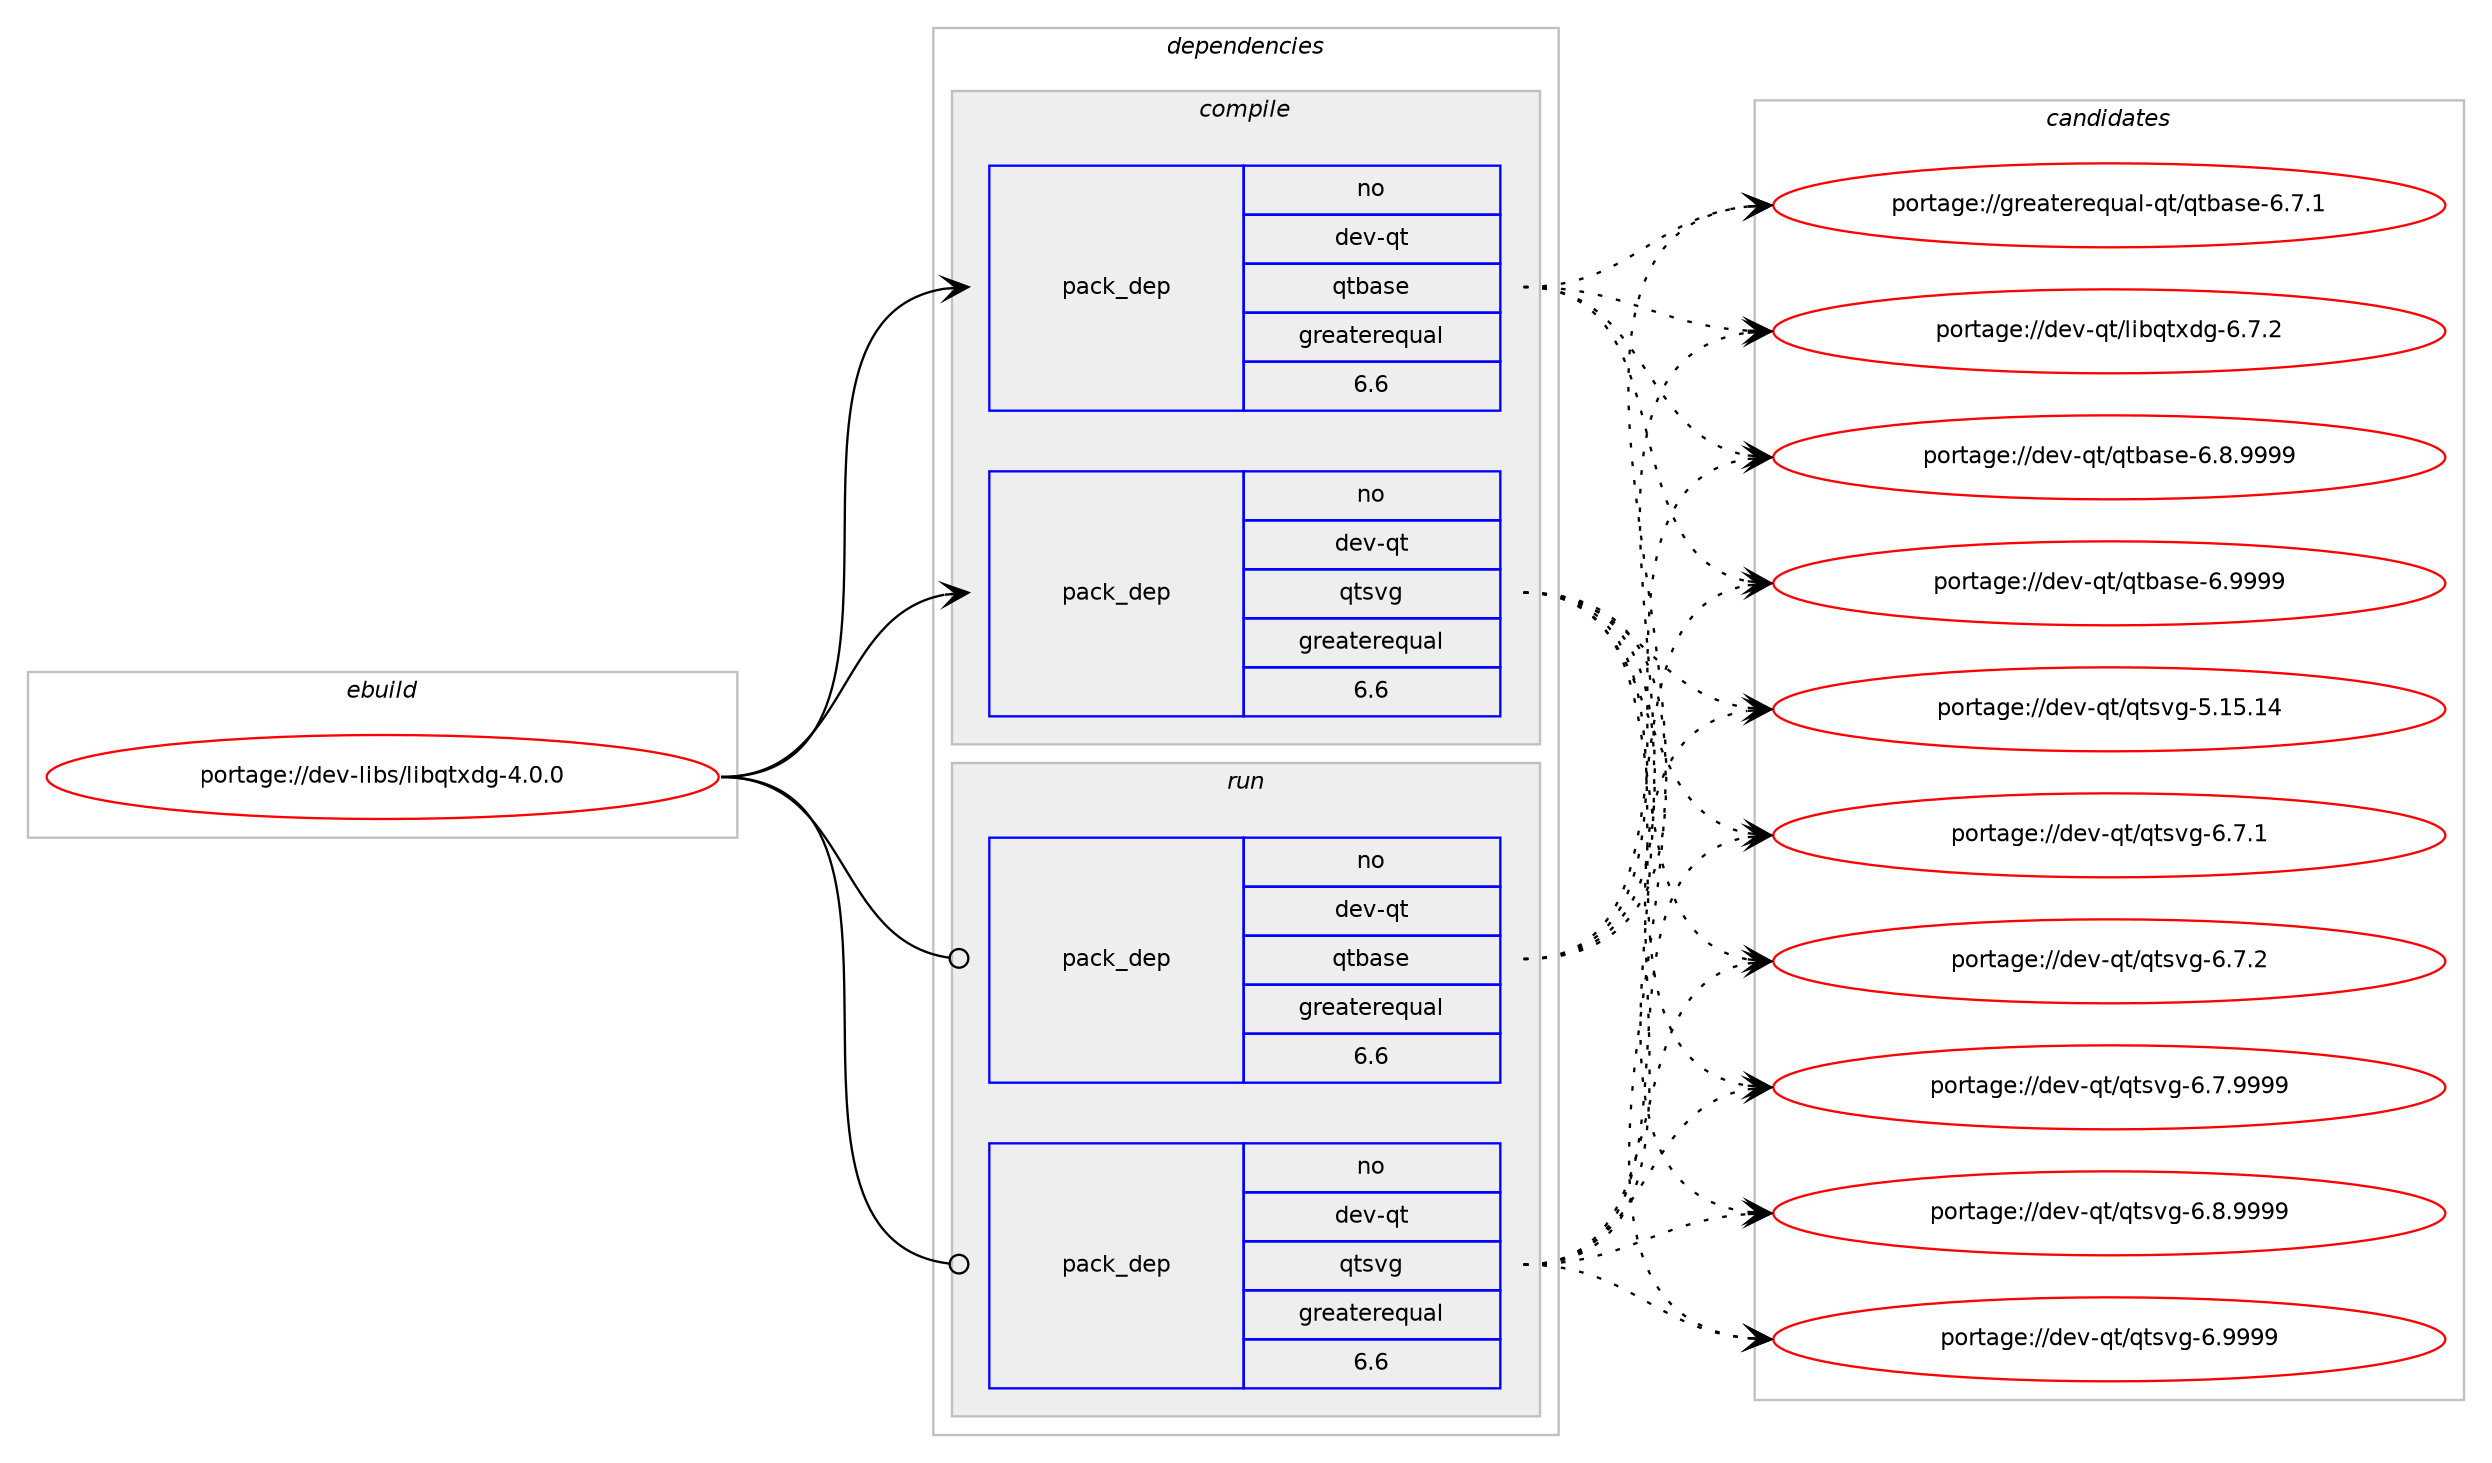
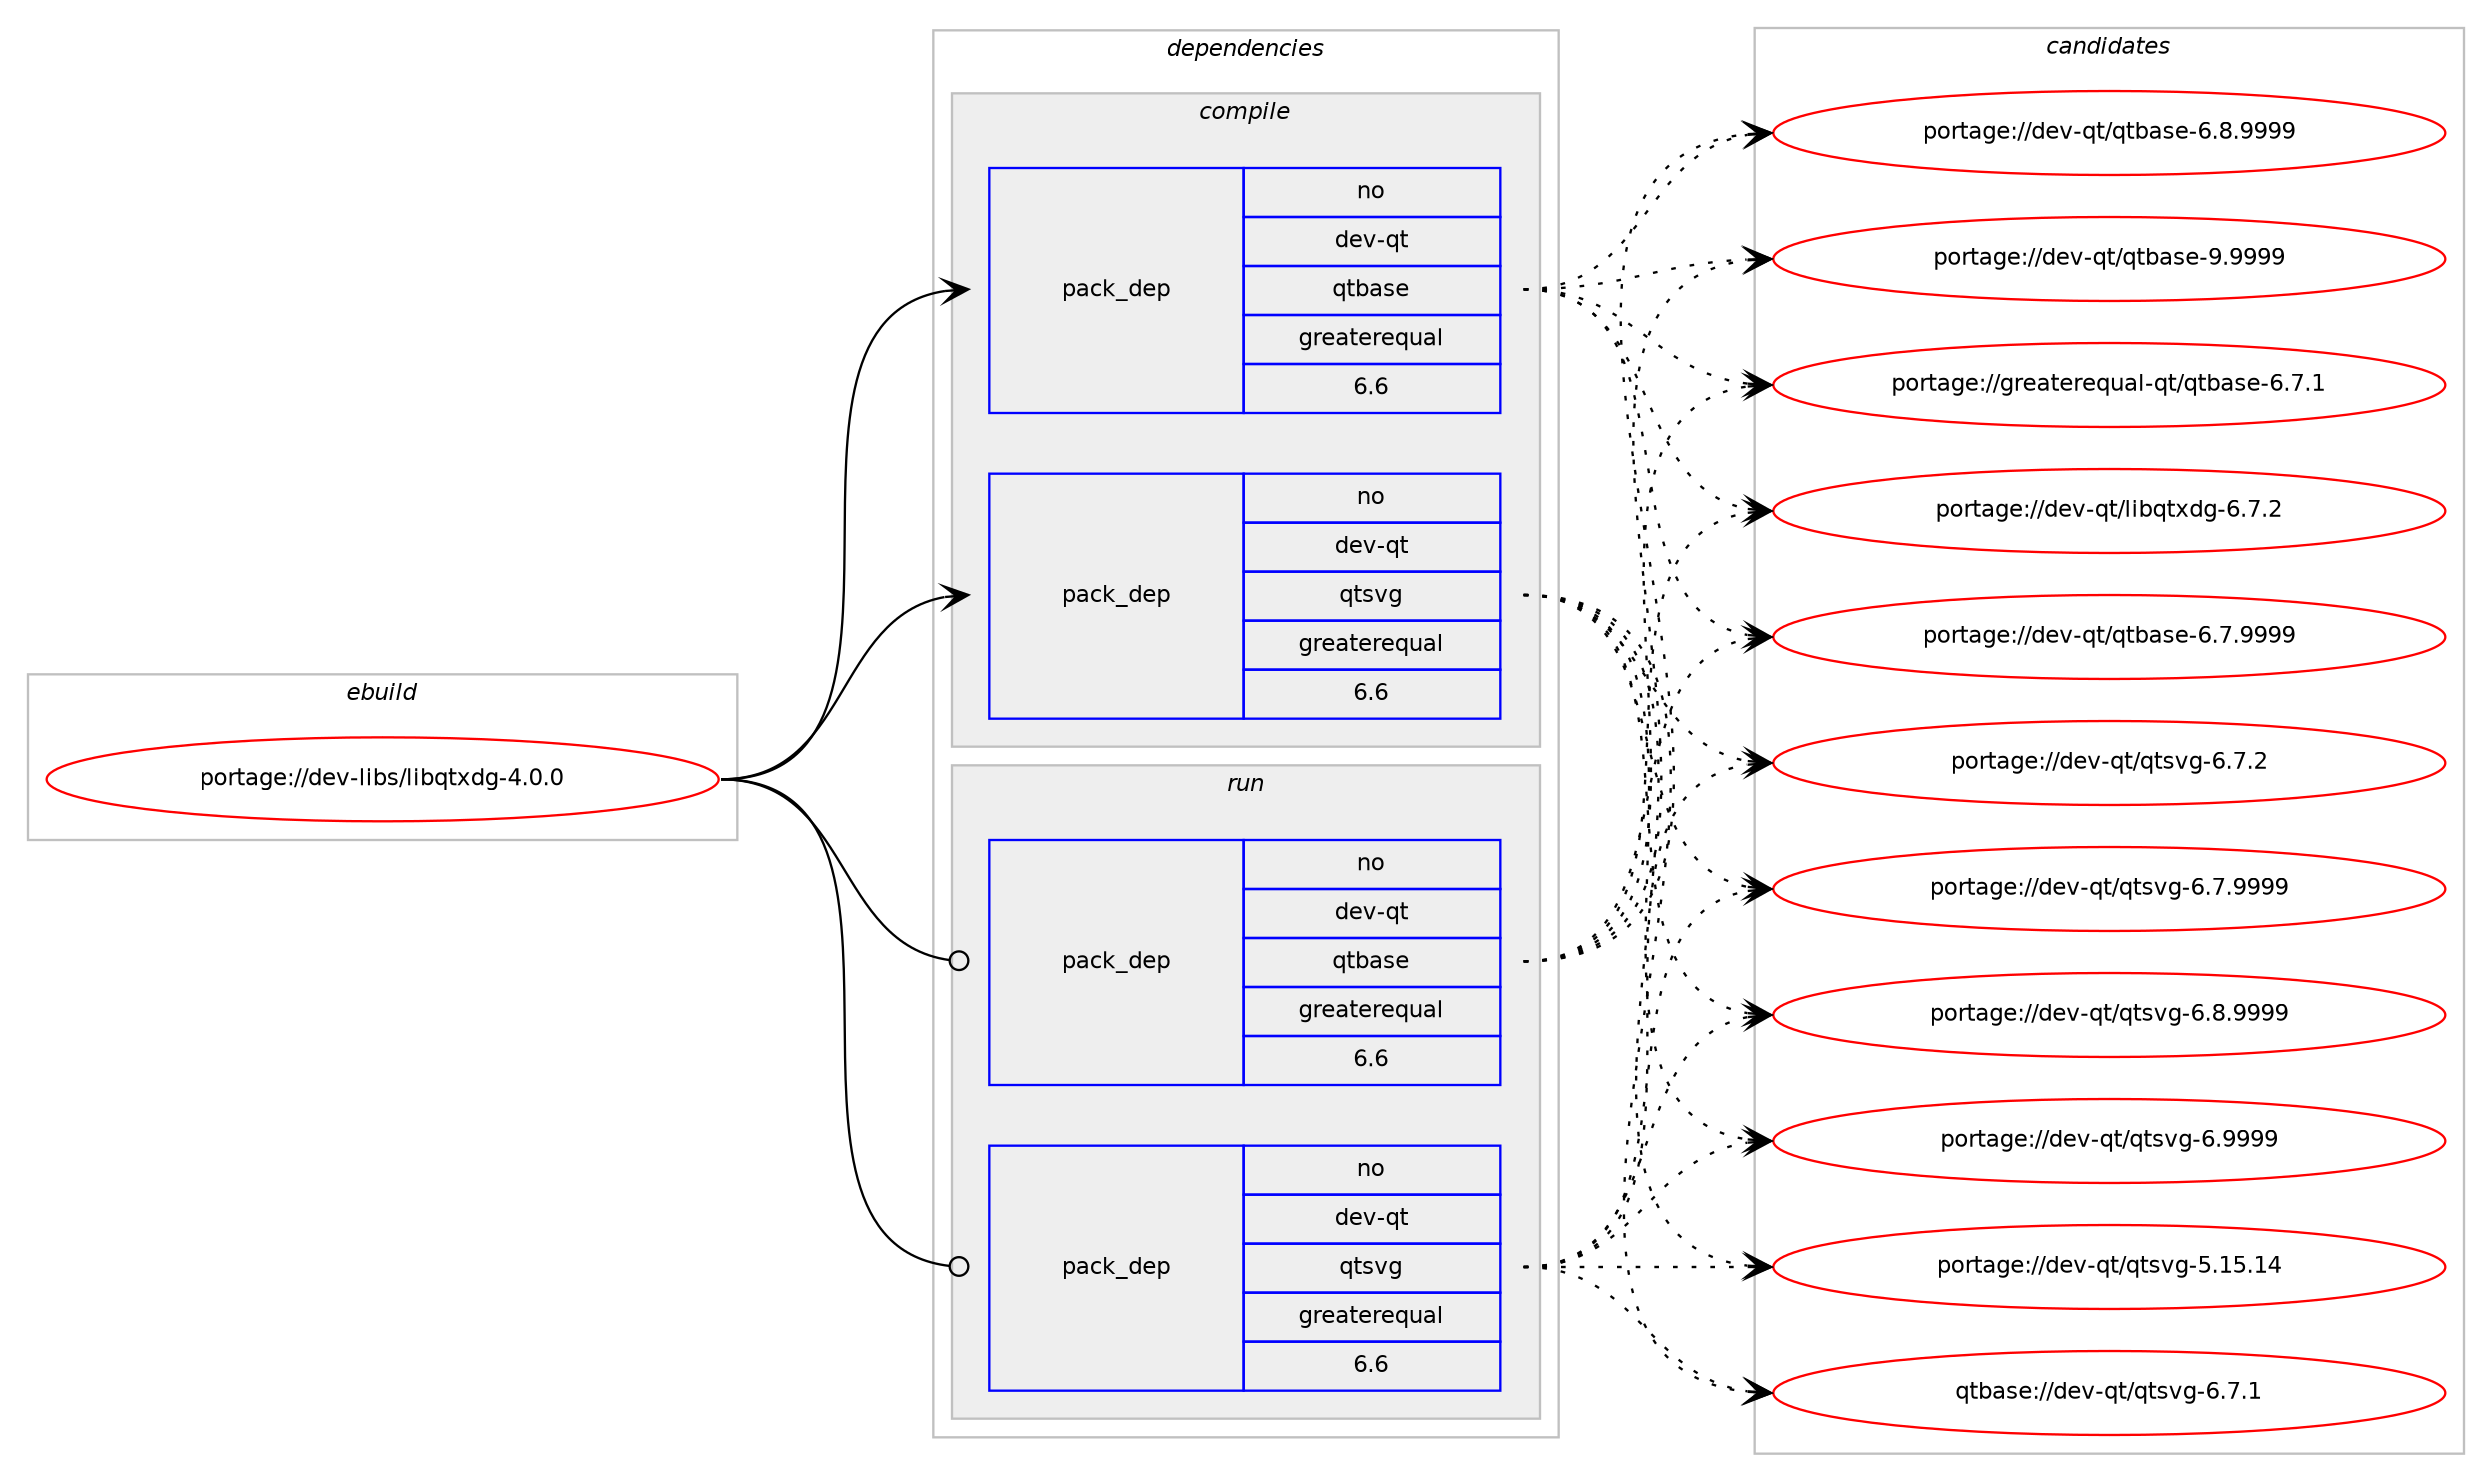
node "portage://dev-qt/qtbase-6.9999": label "portage://dev-qt/qtbase-6.9999" -> "portage://dev-qt/qtbase-9.9999"
node "portage://dev-qt/qtbase-6.7.9999": added
node "portage://dev-qt/qtsvg-6.7.1": label "portage://dev-qt/qtsvg-6.7.1" -> "qtbase://dev-qt/qtsvg-6.7.1"
